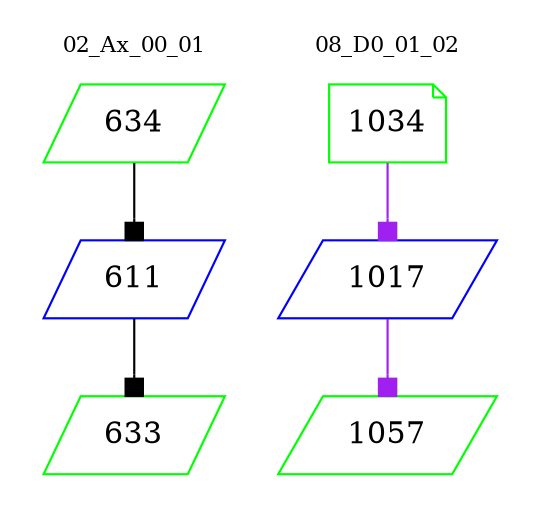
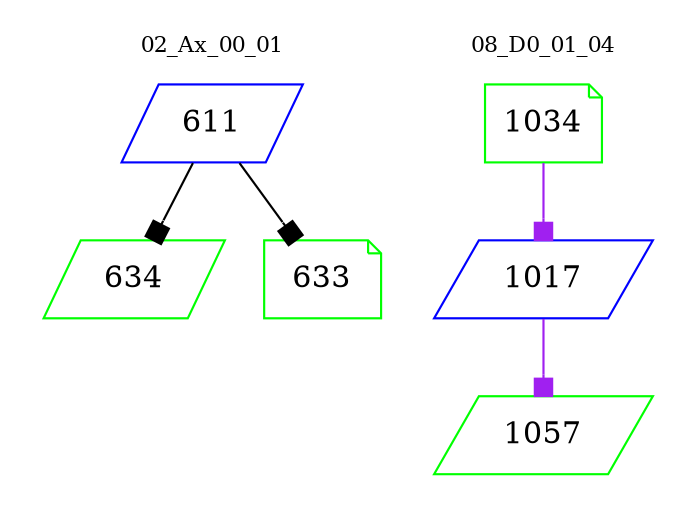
cluster "08_D0_01_02": label "08_D0_01_02" -> "08_D0_01_04"
edge "634" -> "611": reversed
node "633": shape parallelogram -> note
